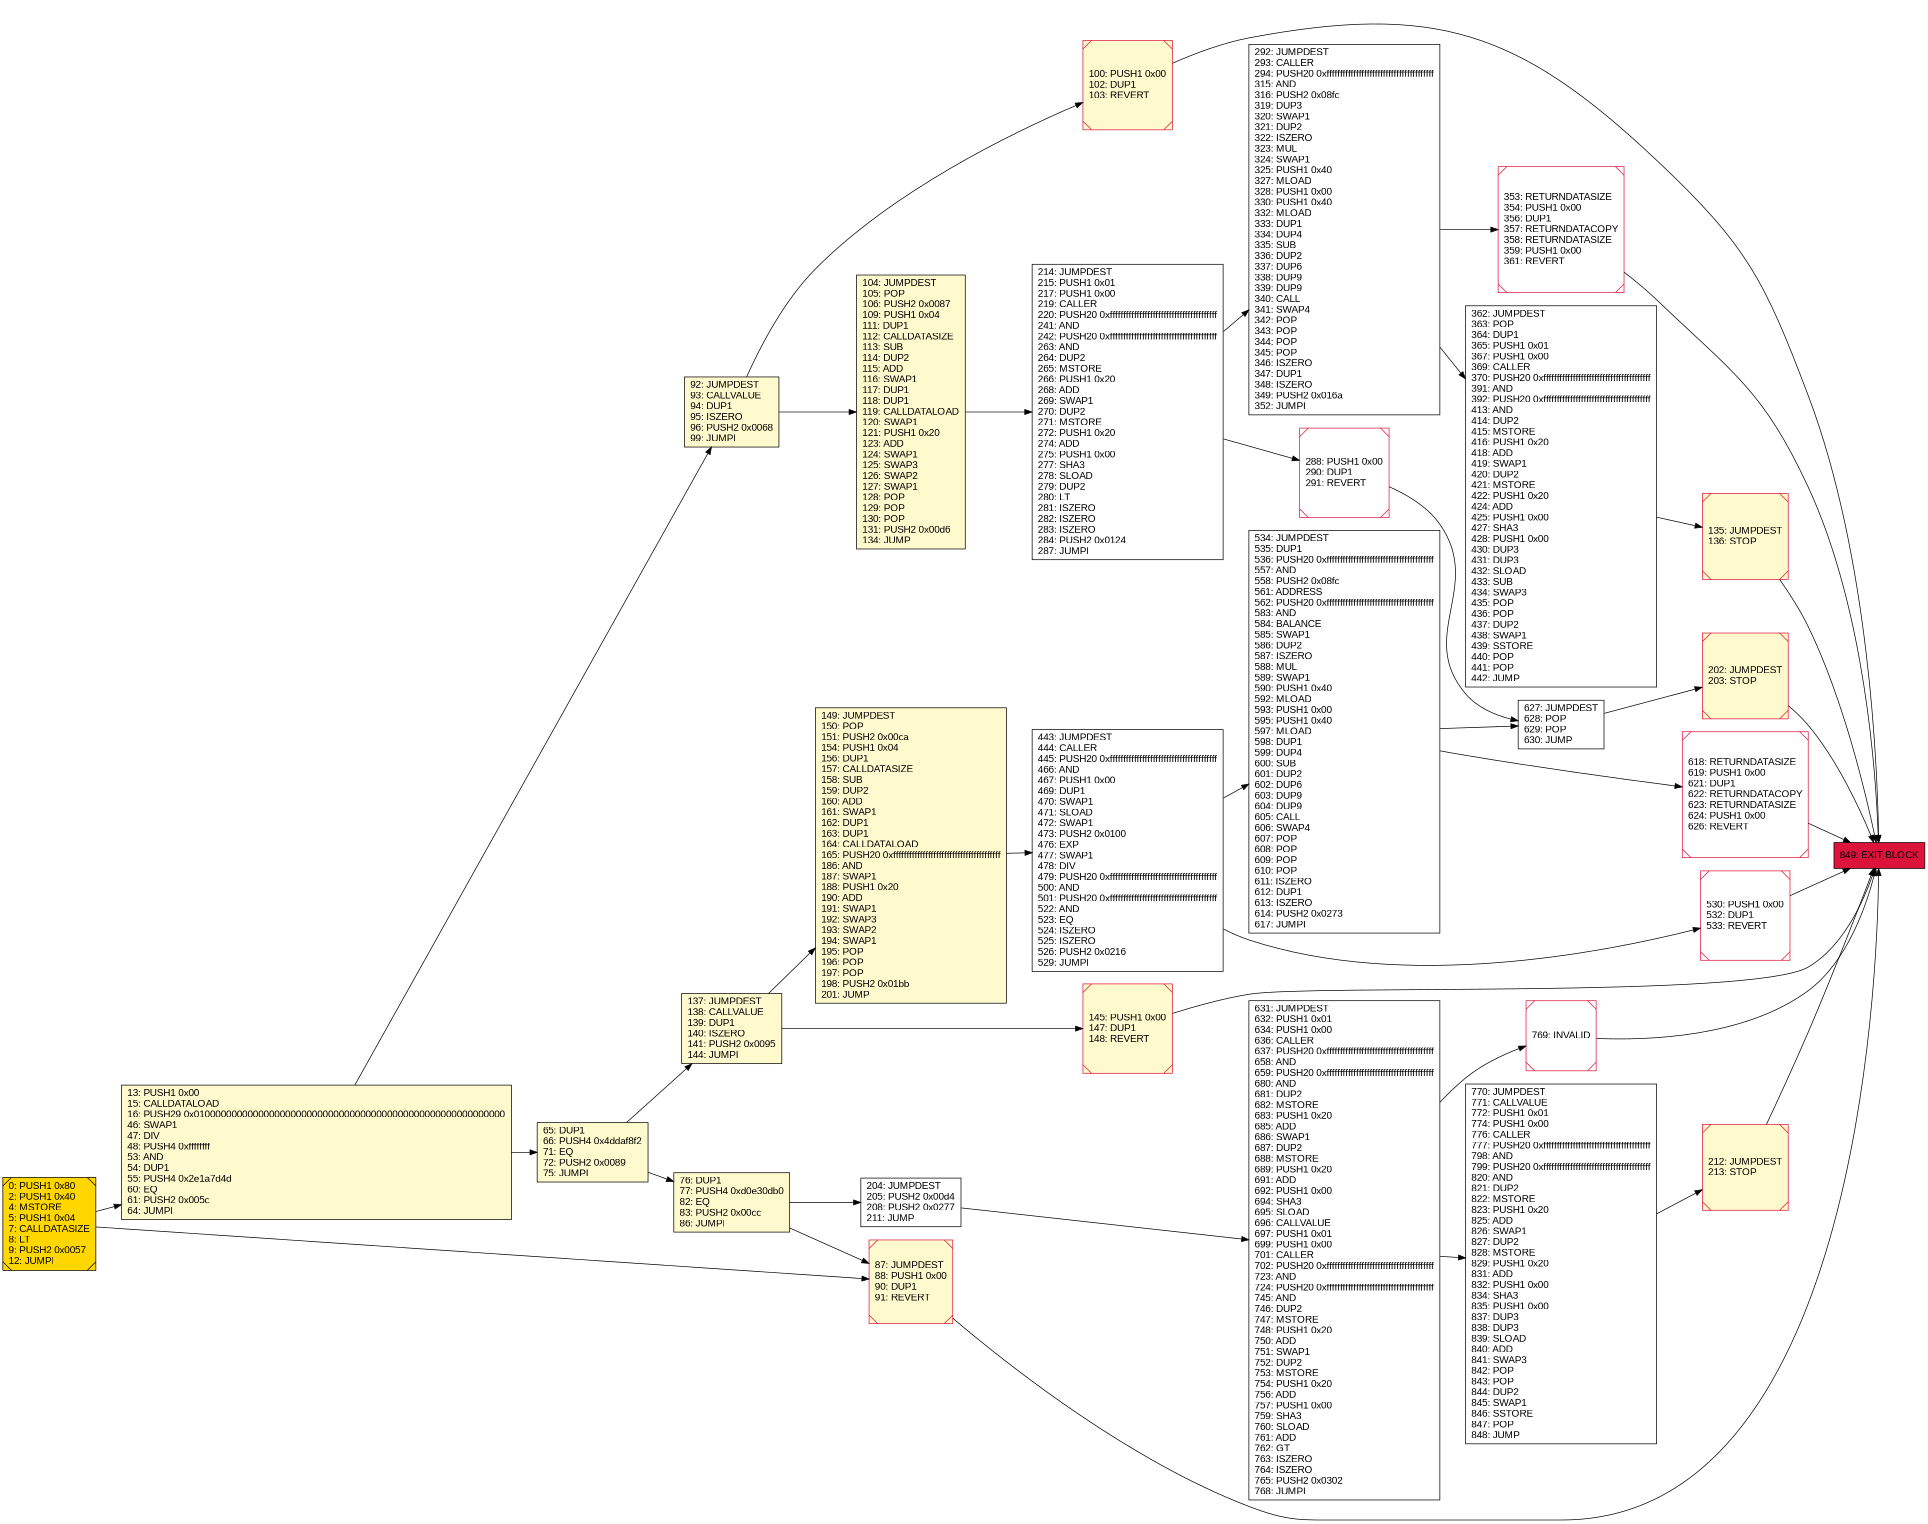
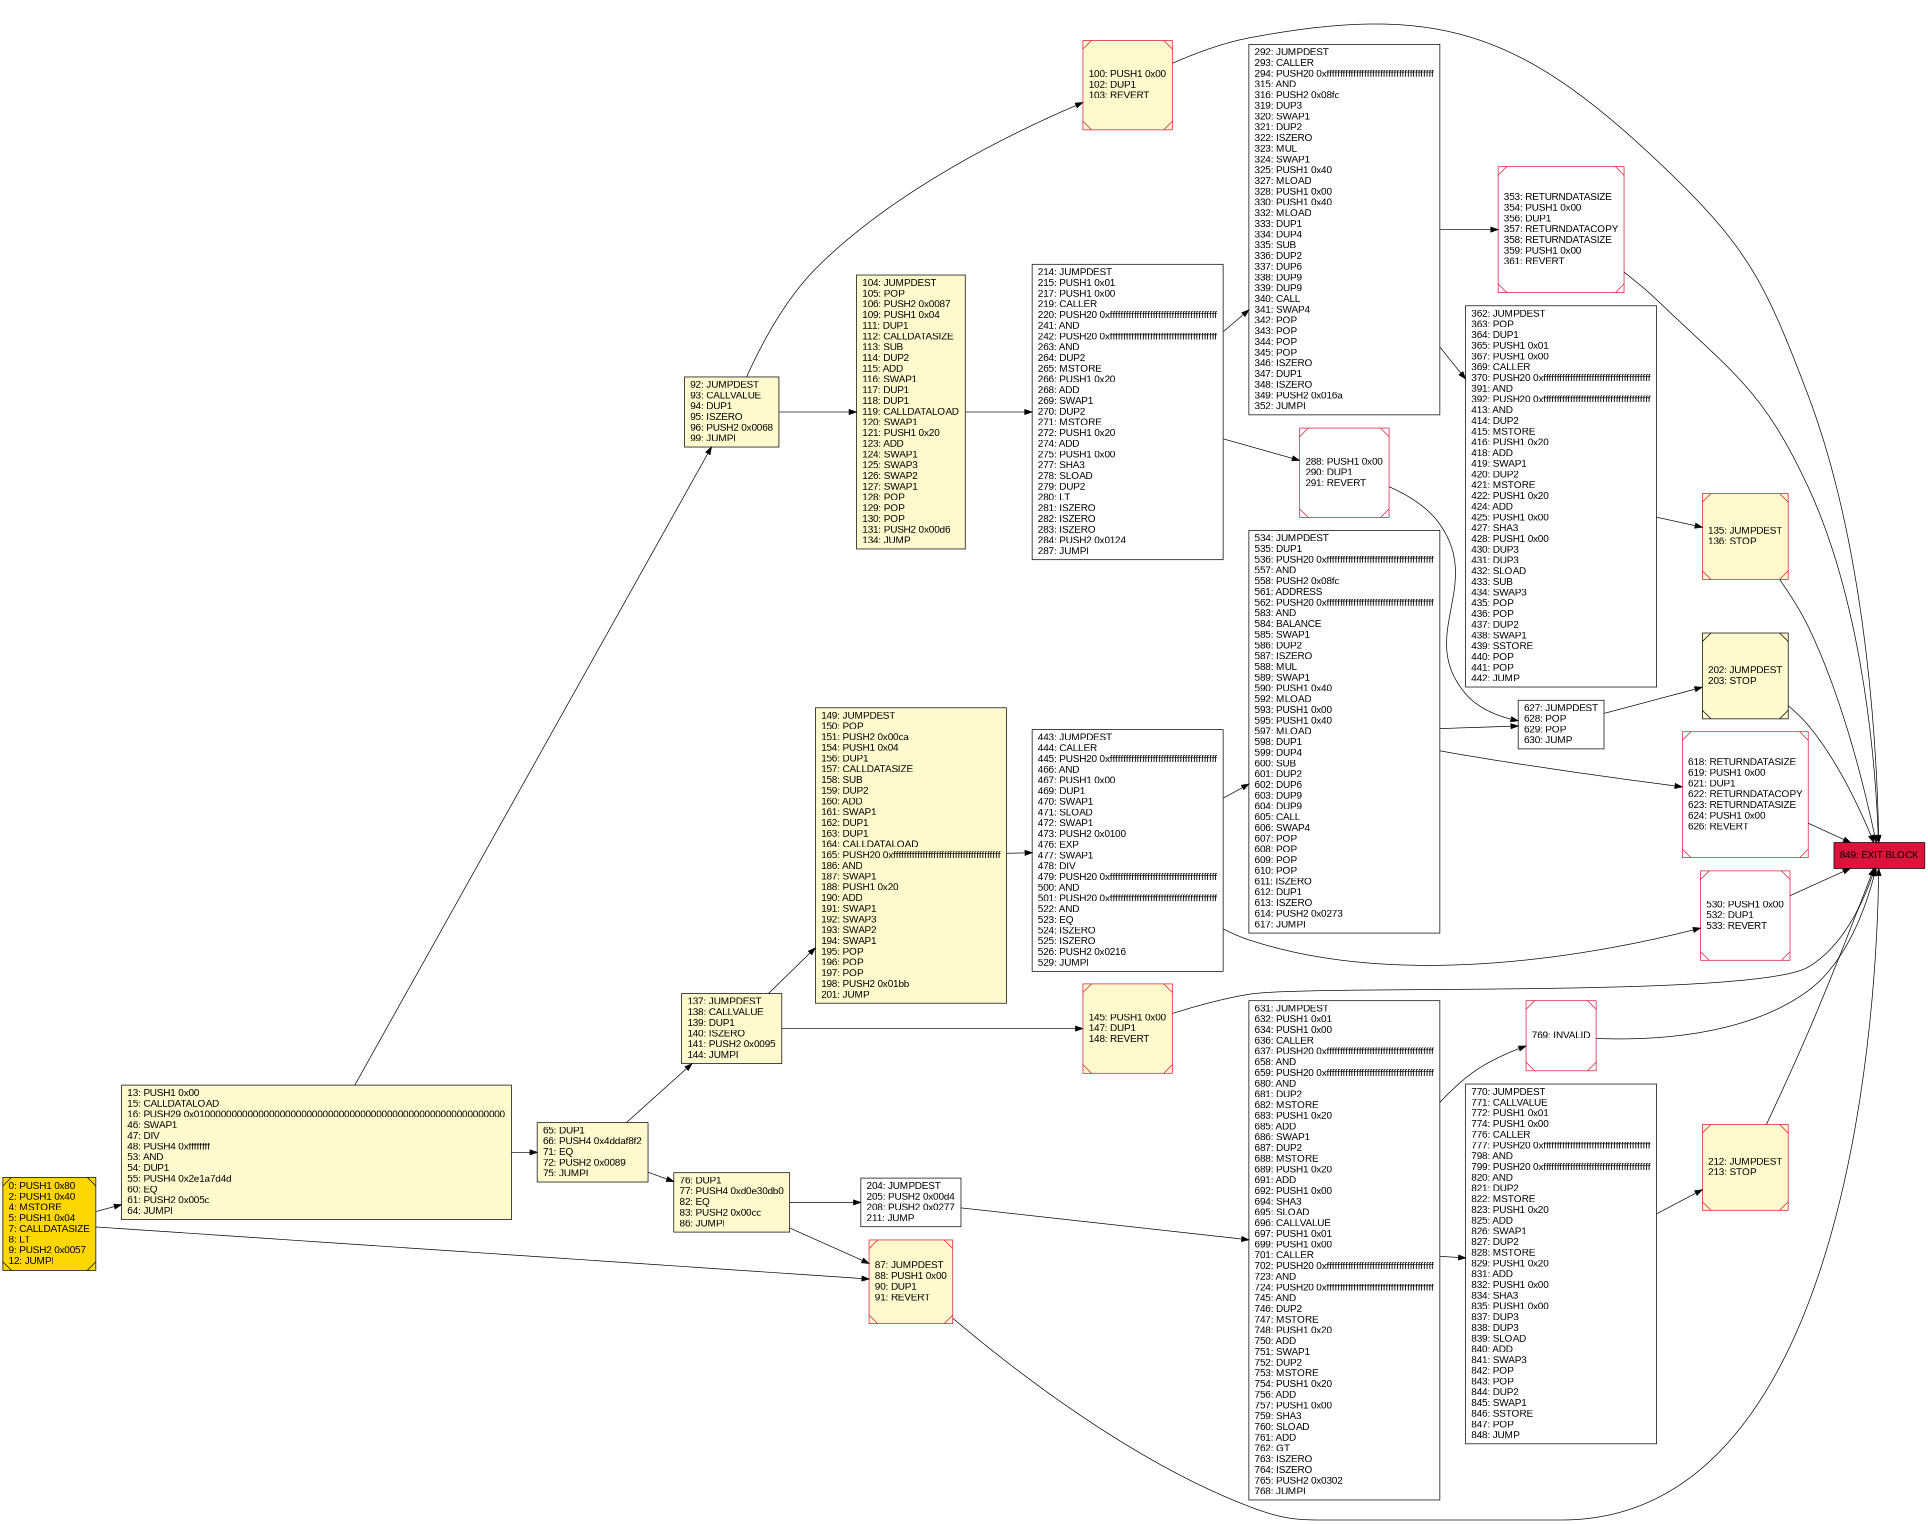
node "202: JUMPDEST 203: STOP": color crimson -> black
